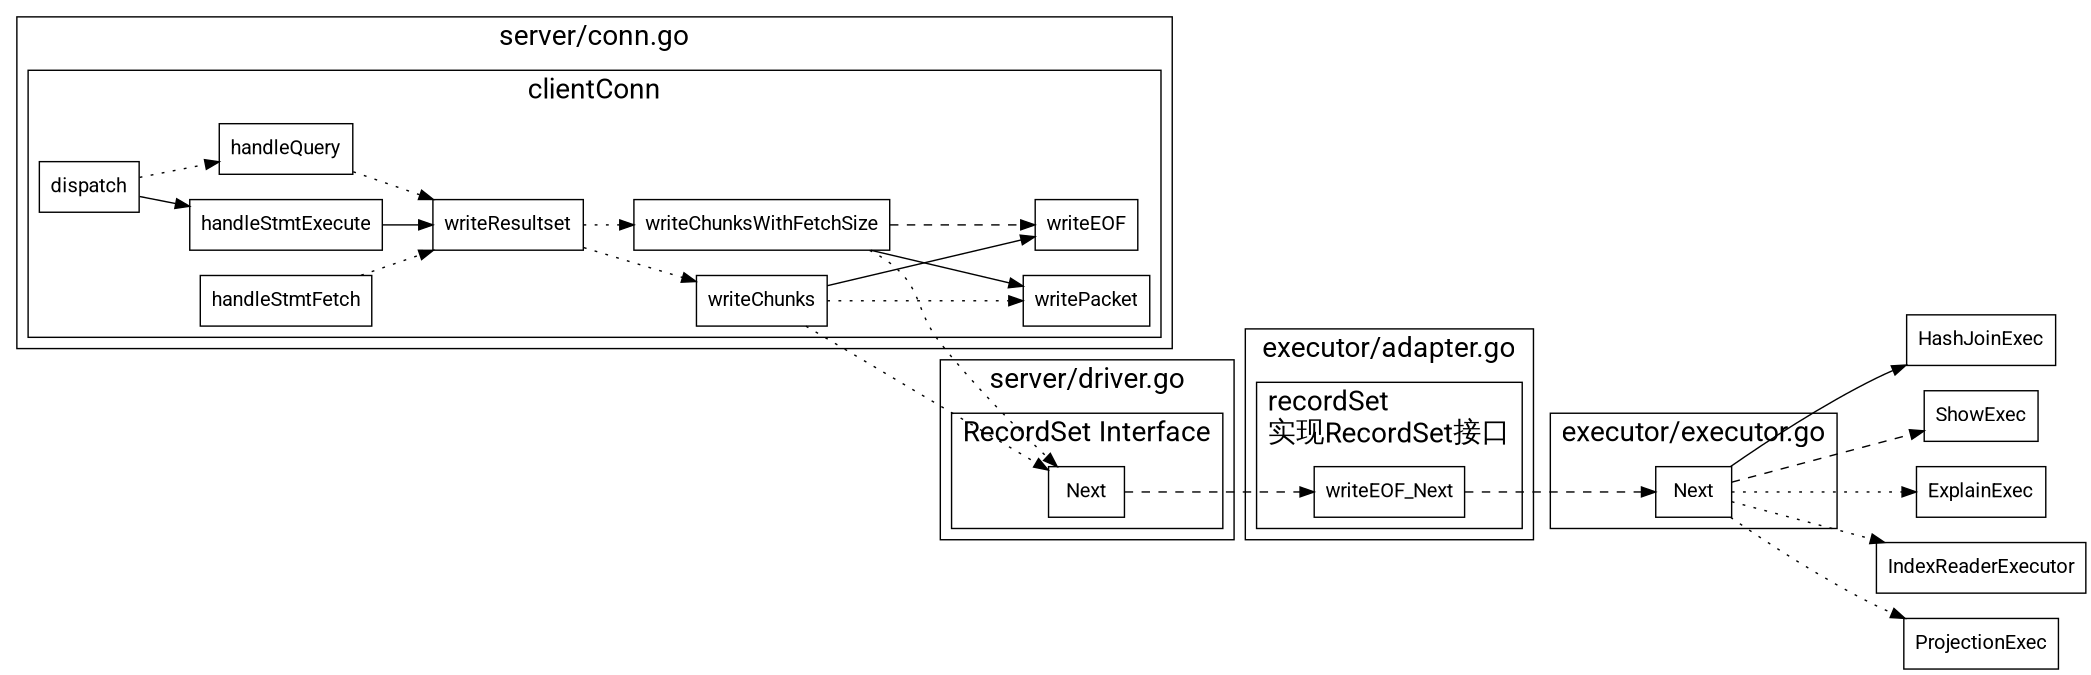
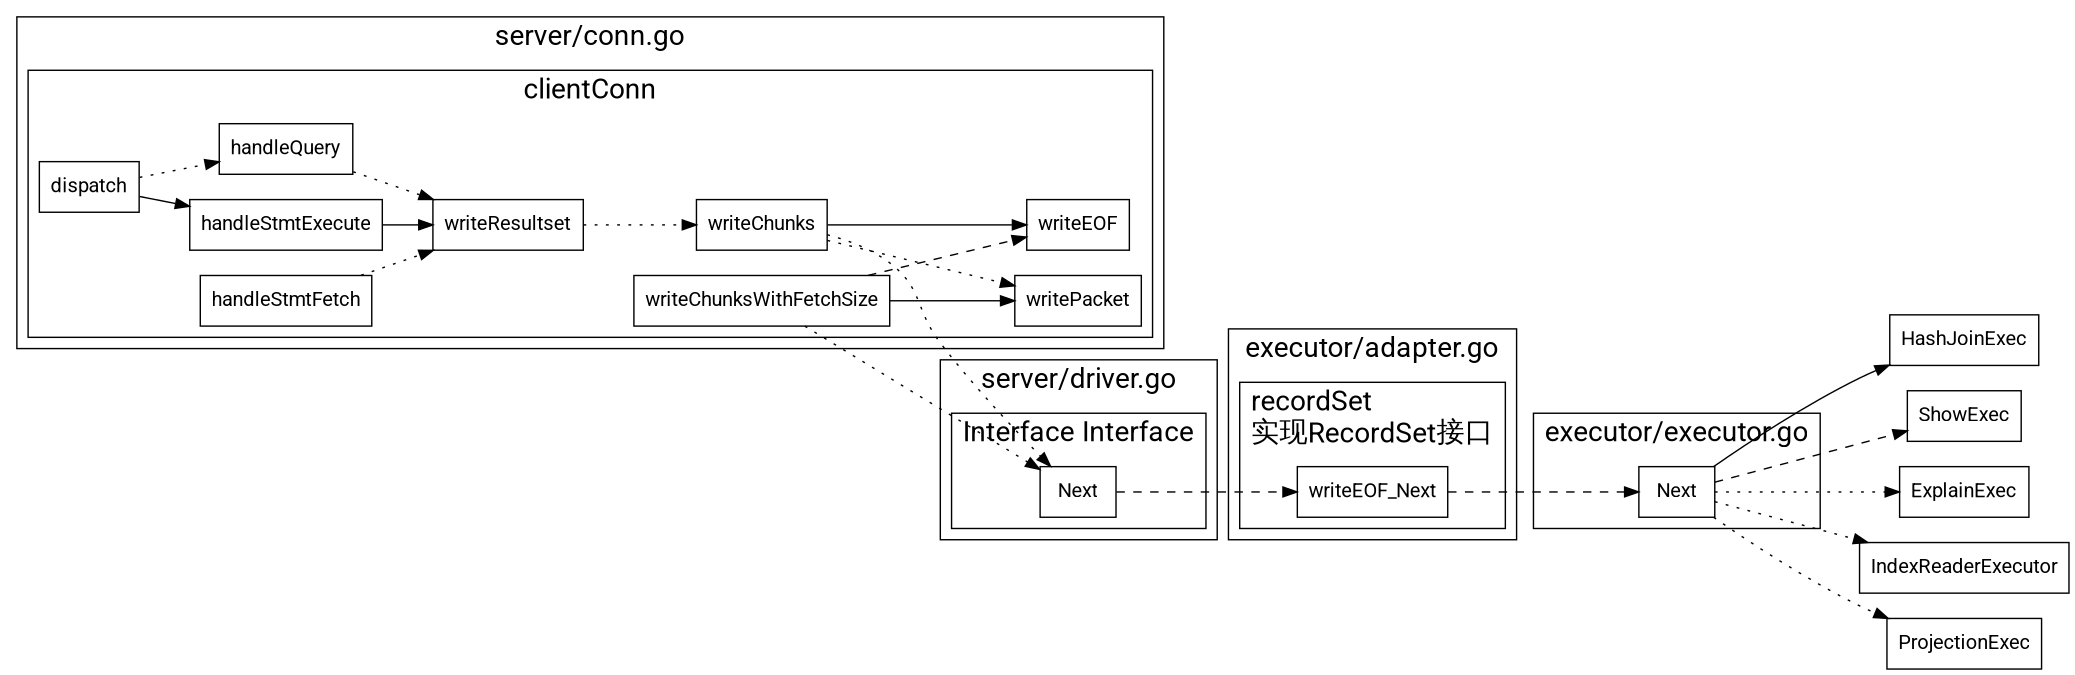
edge "writeResultset" -> "writeChunksWithFetchSize": removed
cluster "RecordSet Interface": label "RecordSet Interface" -> "Interface Interface"
